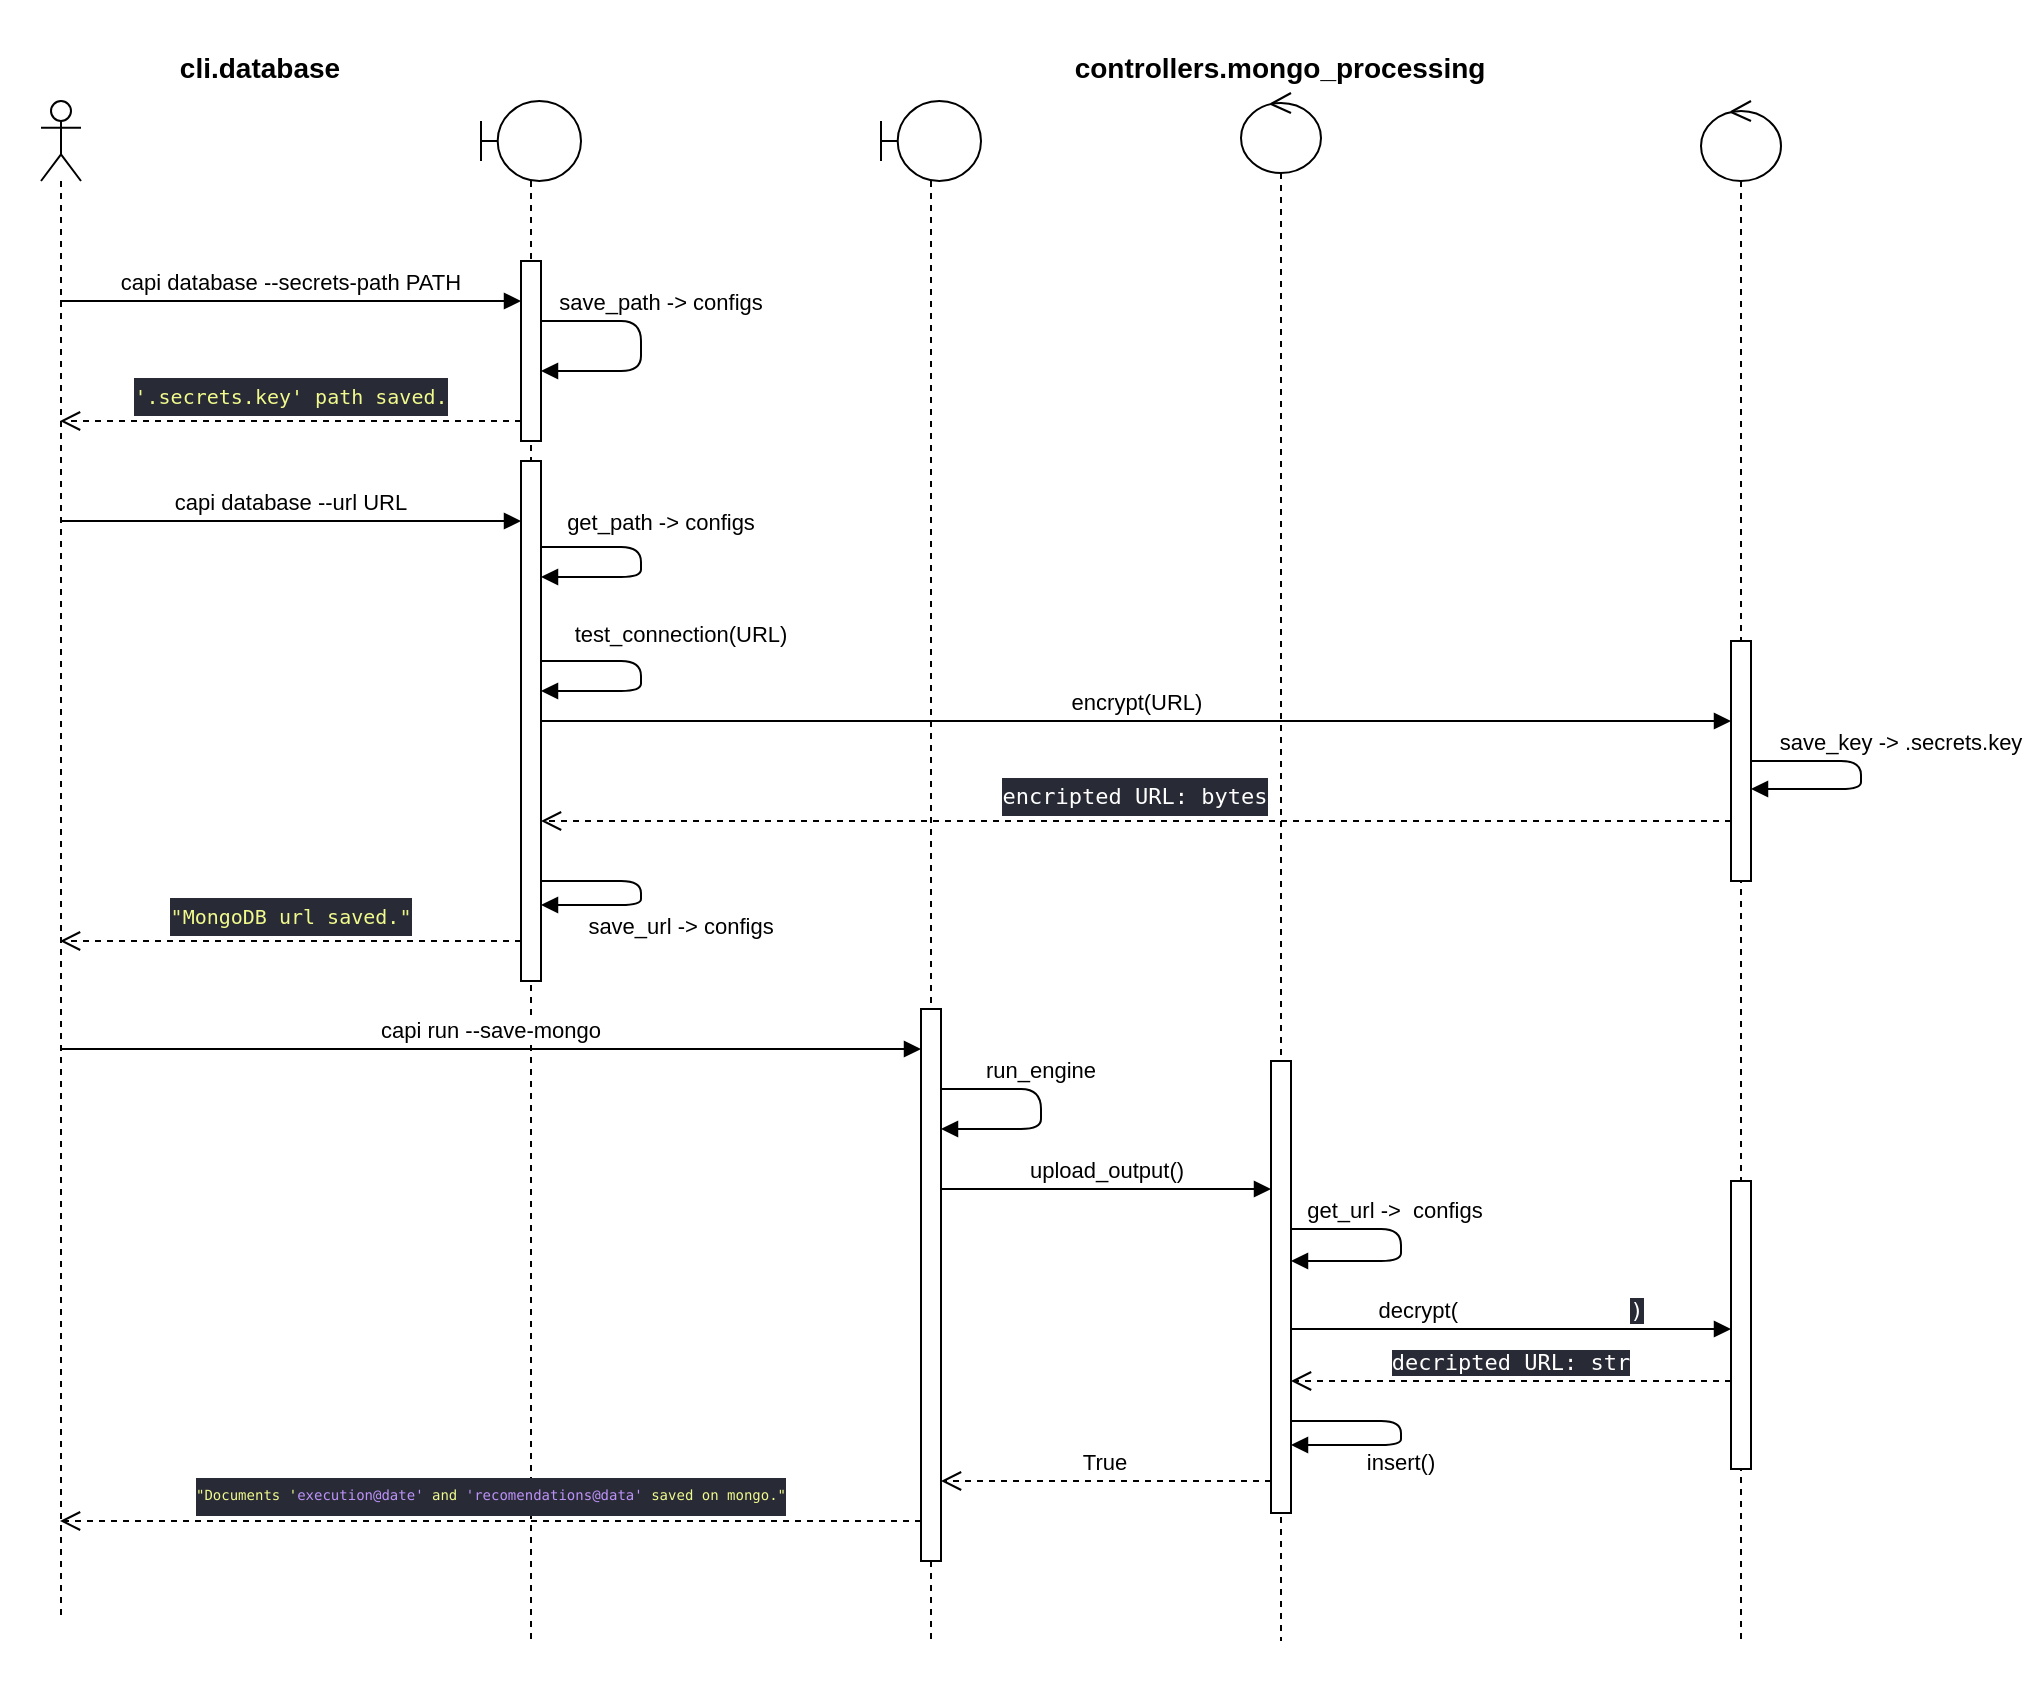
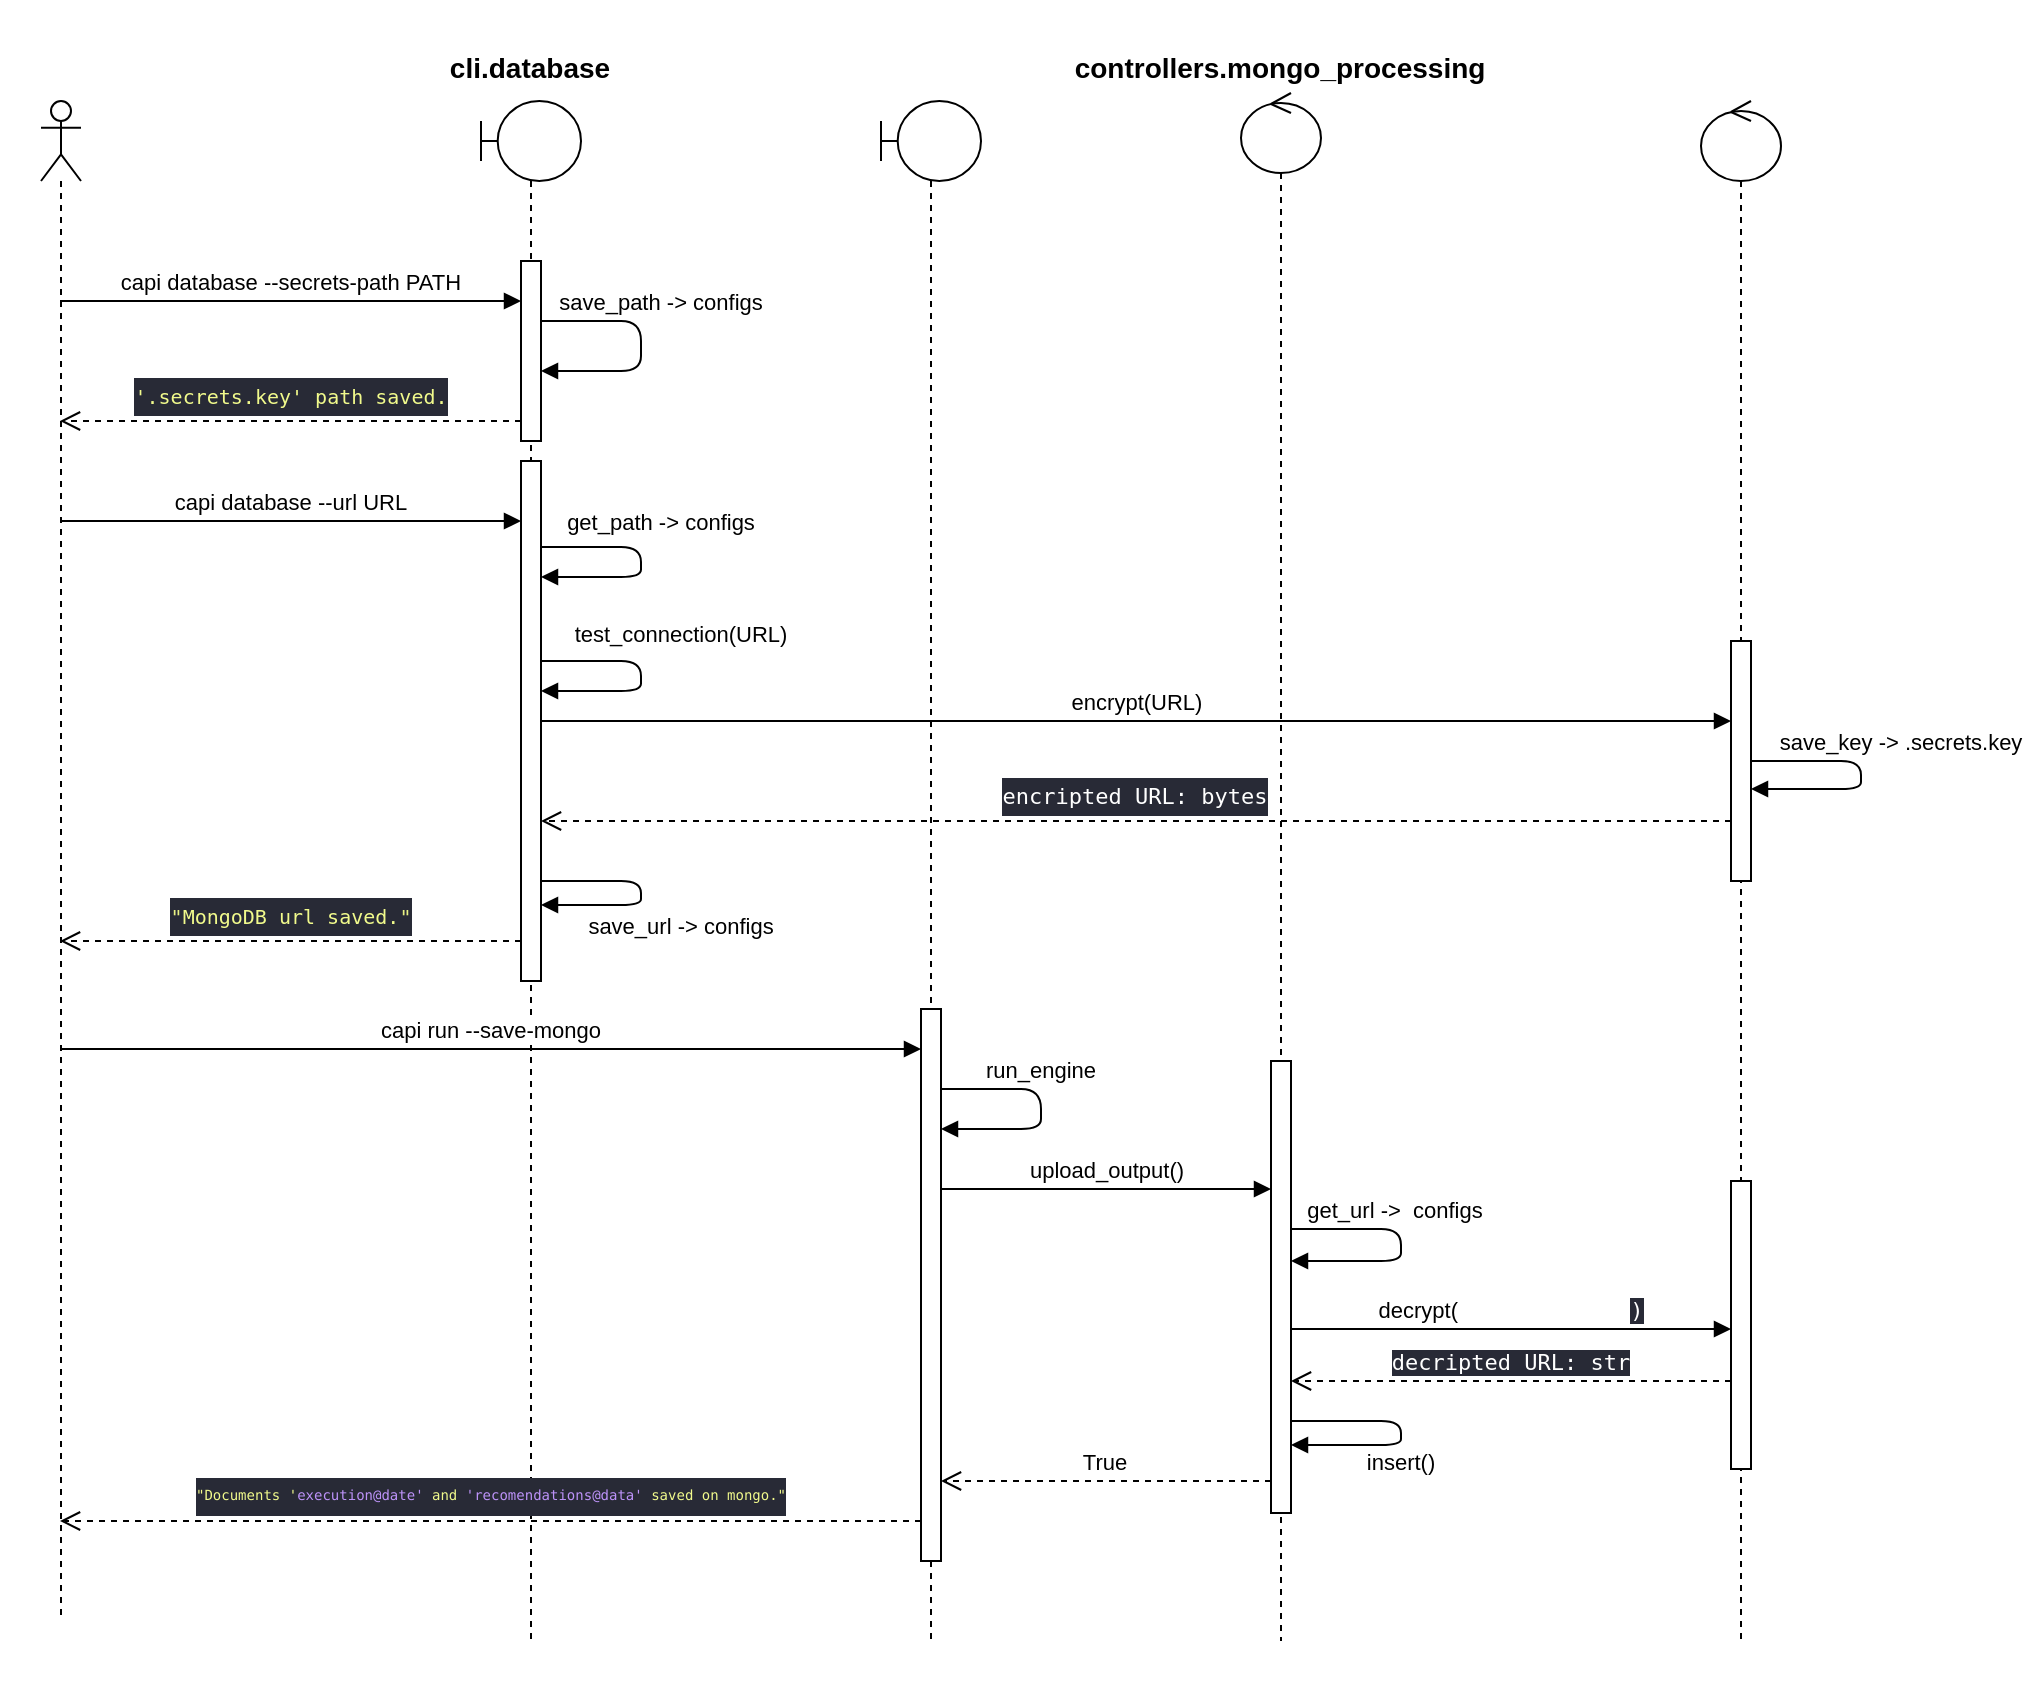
node "cli.database": moved (261, 67) -> (531, 67)
